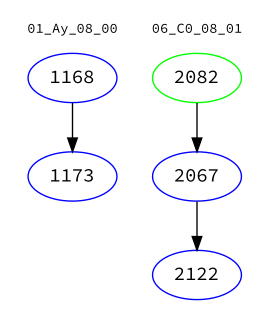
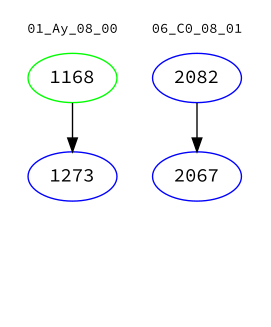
node "1168": color blue -> green
node "2082": color green -> blue
node "1173": label "1173" -> "1273"
node "2122": removed
